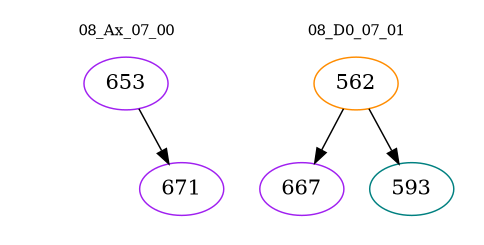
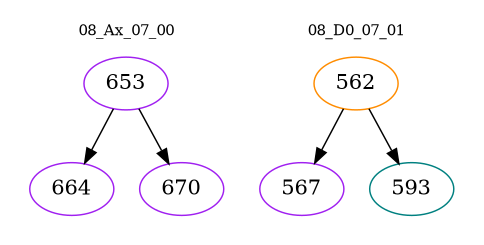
node "664": added
node "671": label "671" -> "670"
node "667": label "667" -> "567"
